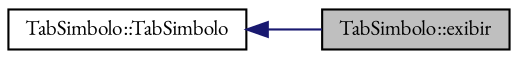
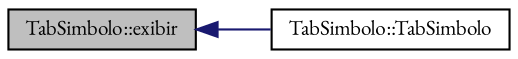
edge "TabSimbolo::exibir" -> "TabSimbolo::TabSimbolo": reversed
